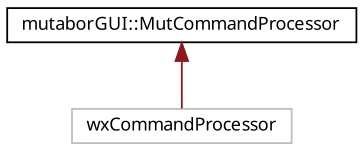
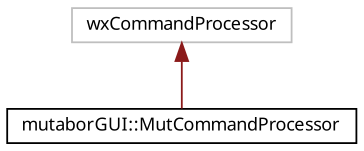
edge "wxCommandProcessor" -> "mutaborGUI::MutCommandProcessor": reversed
